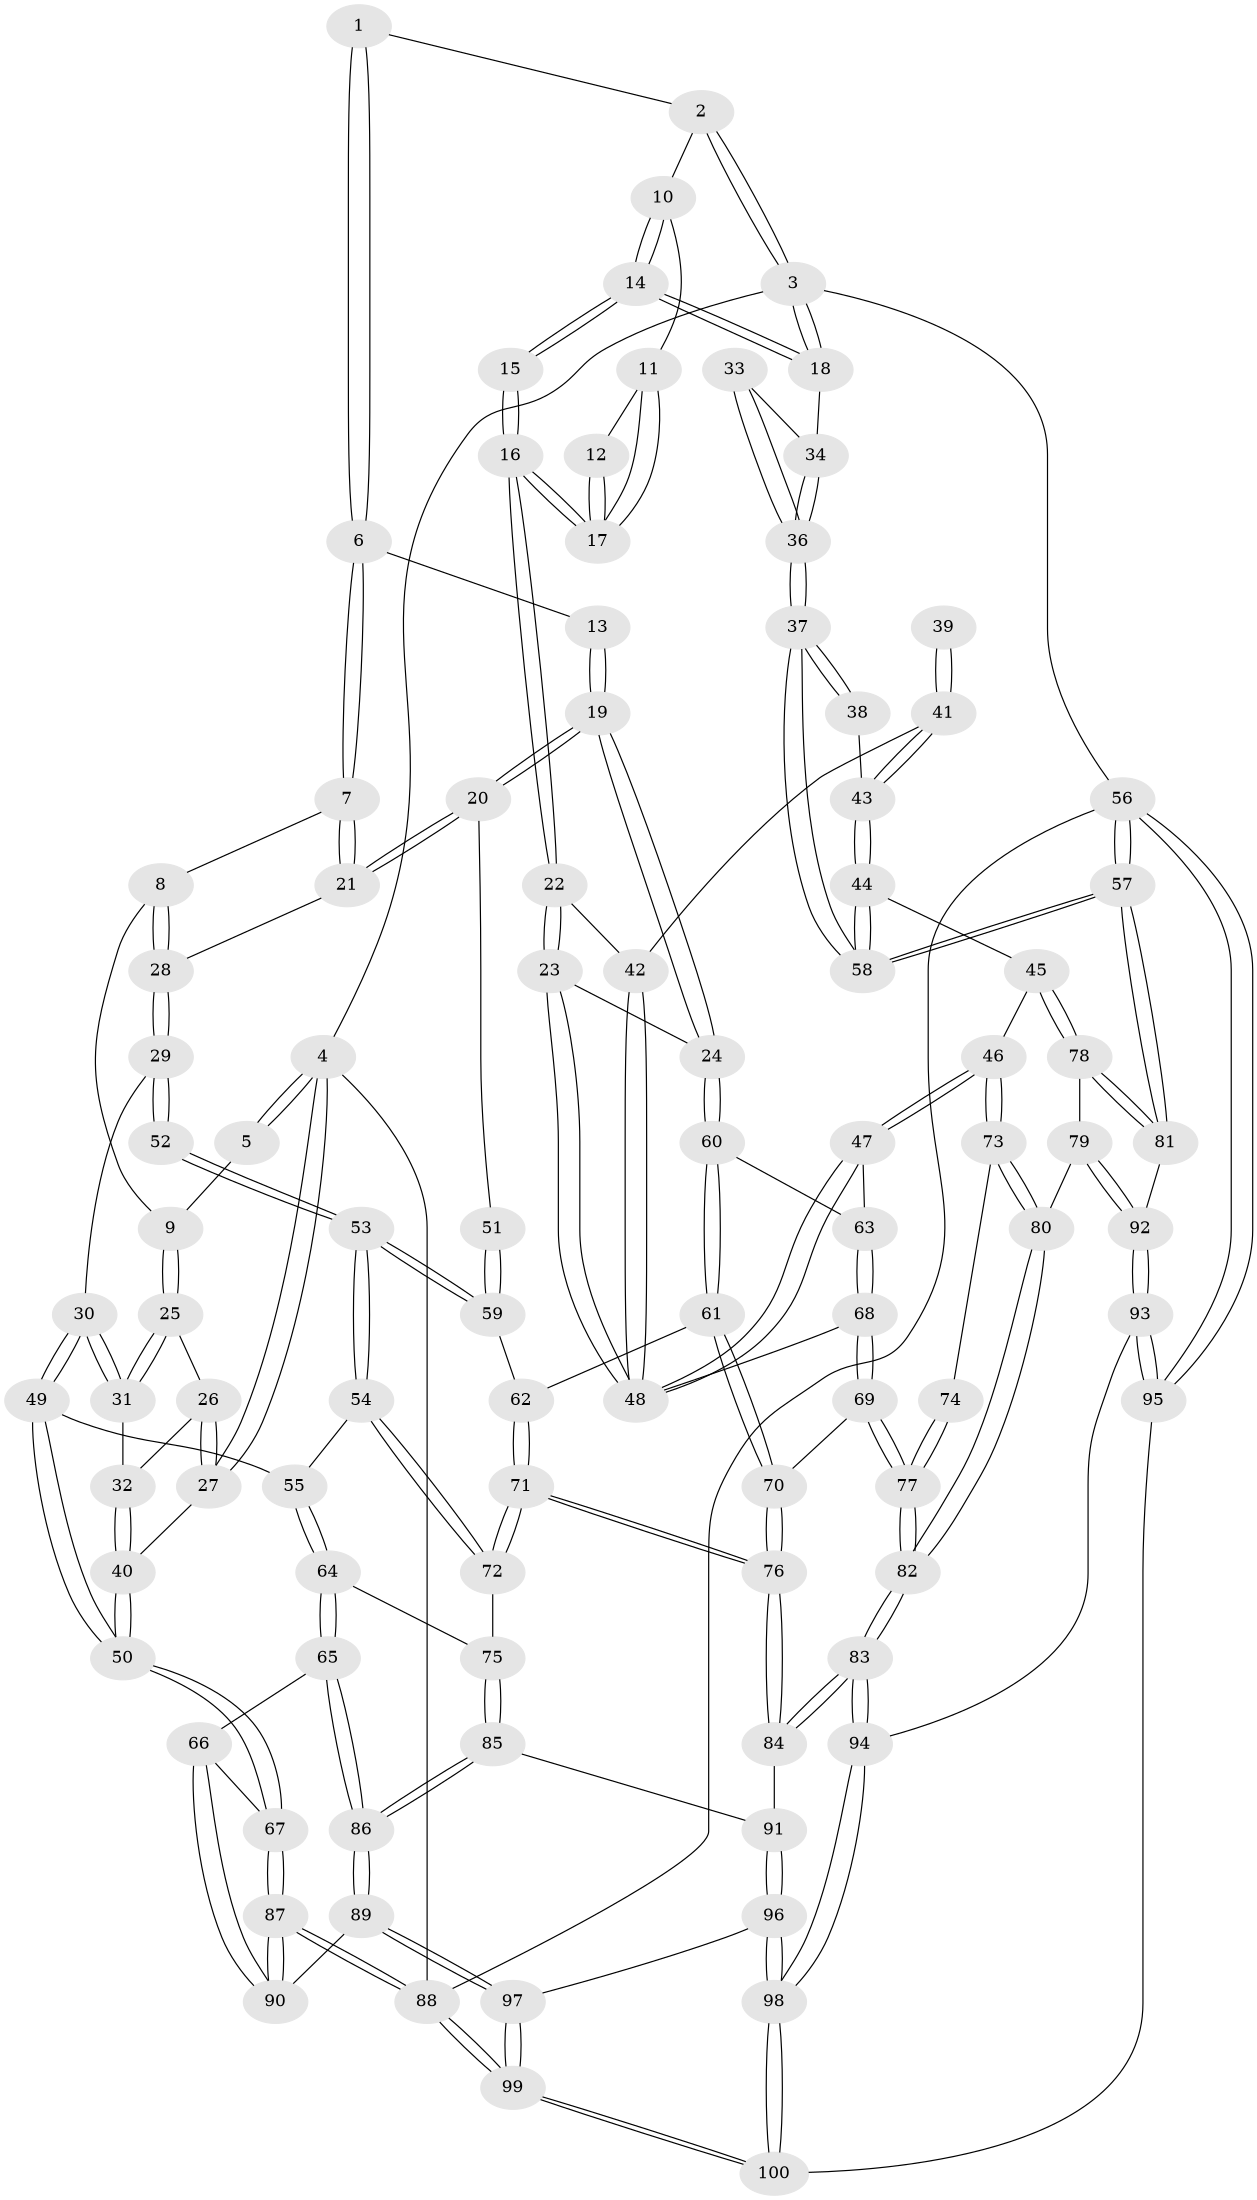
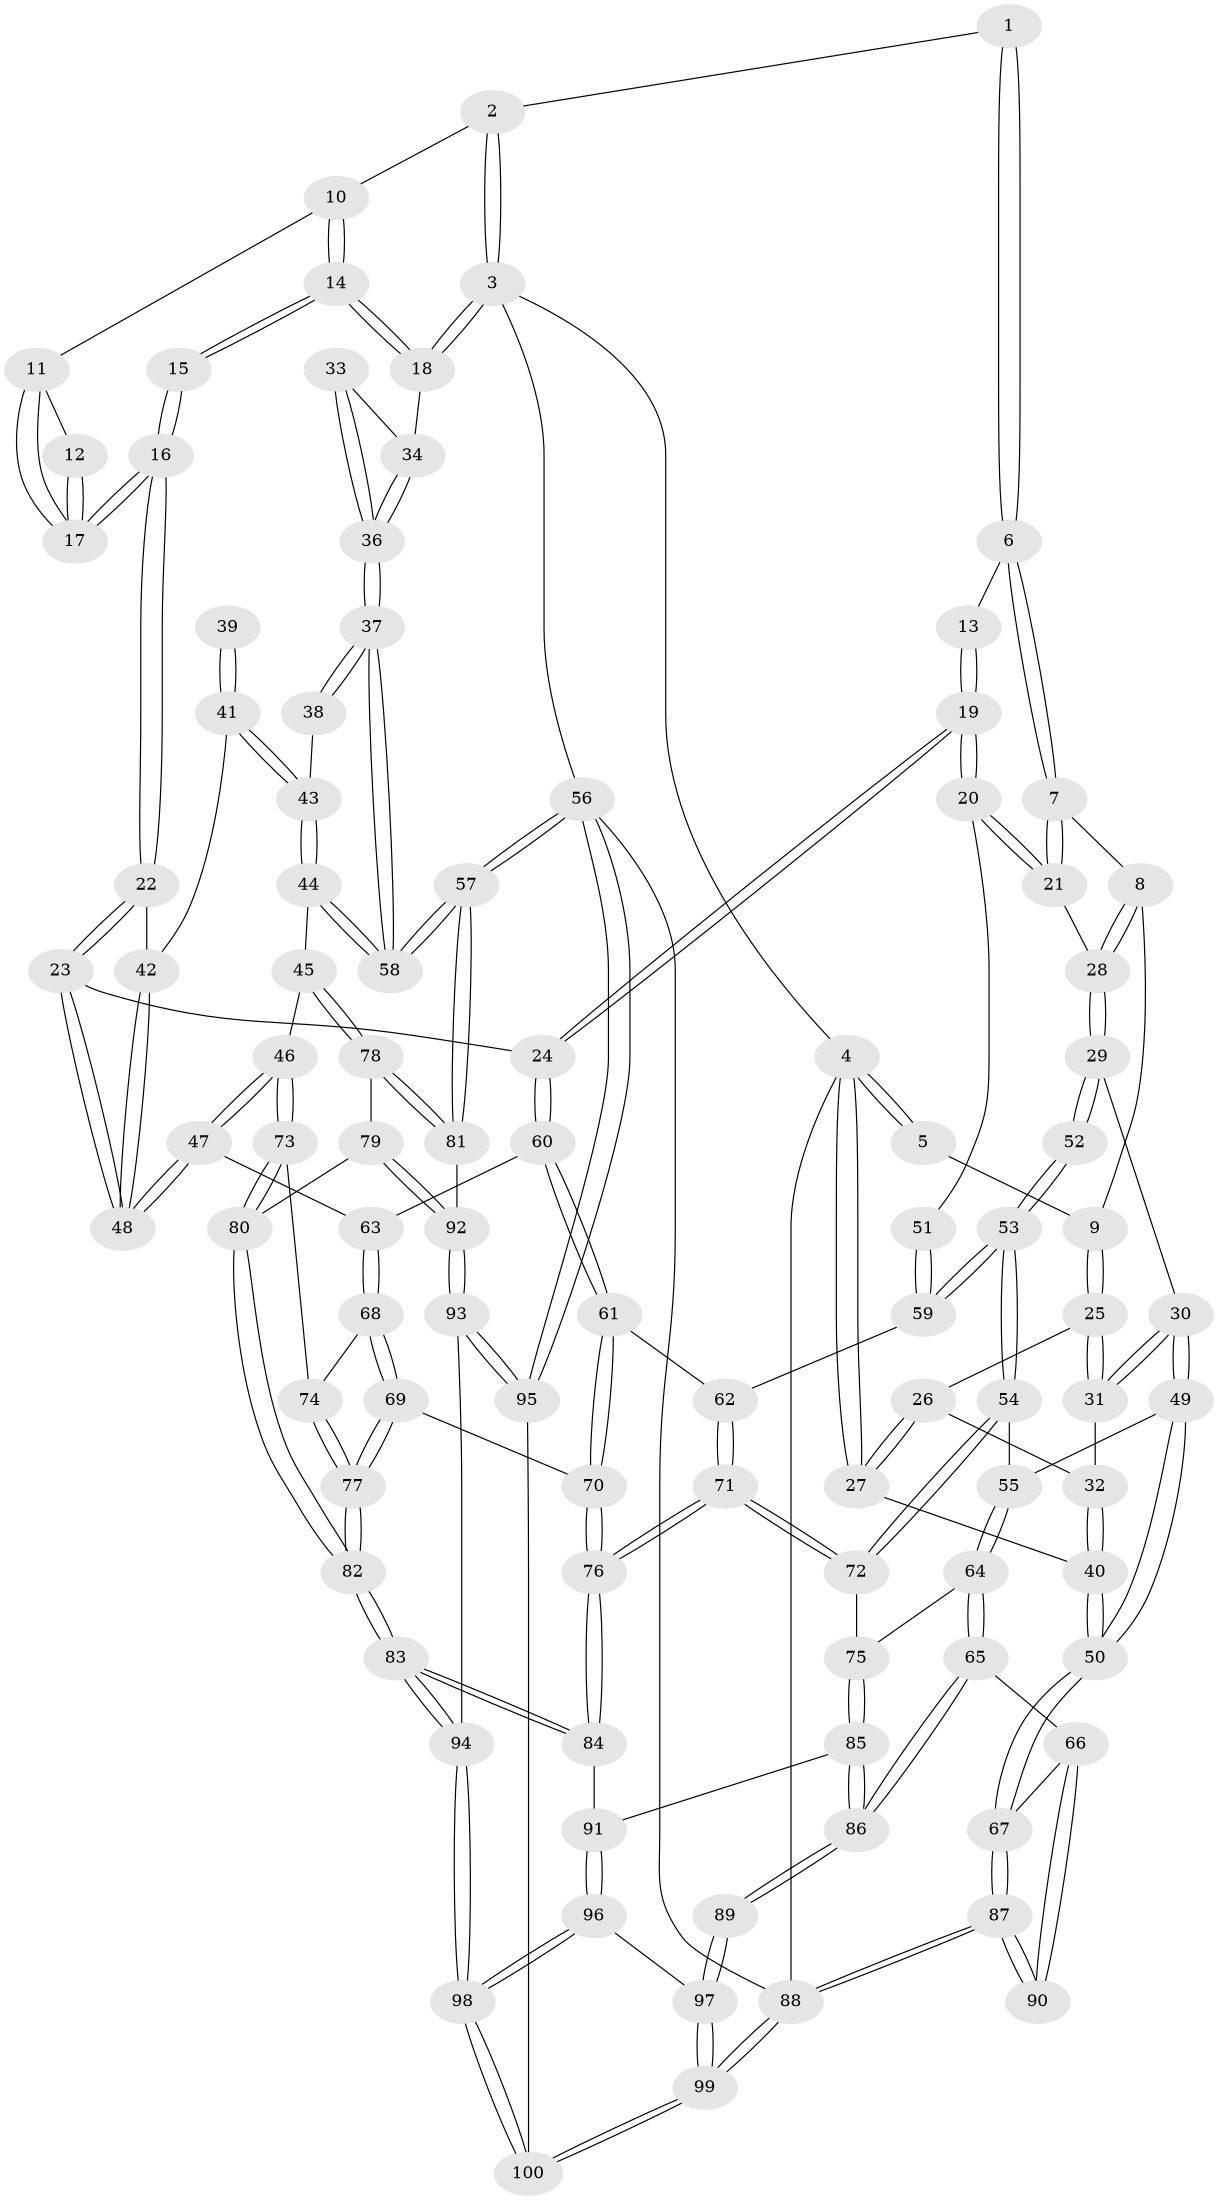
edge "68" -- "48": now "68" -- "74"
edge "89" -- "90": removed
